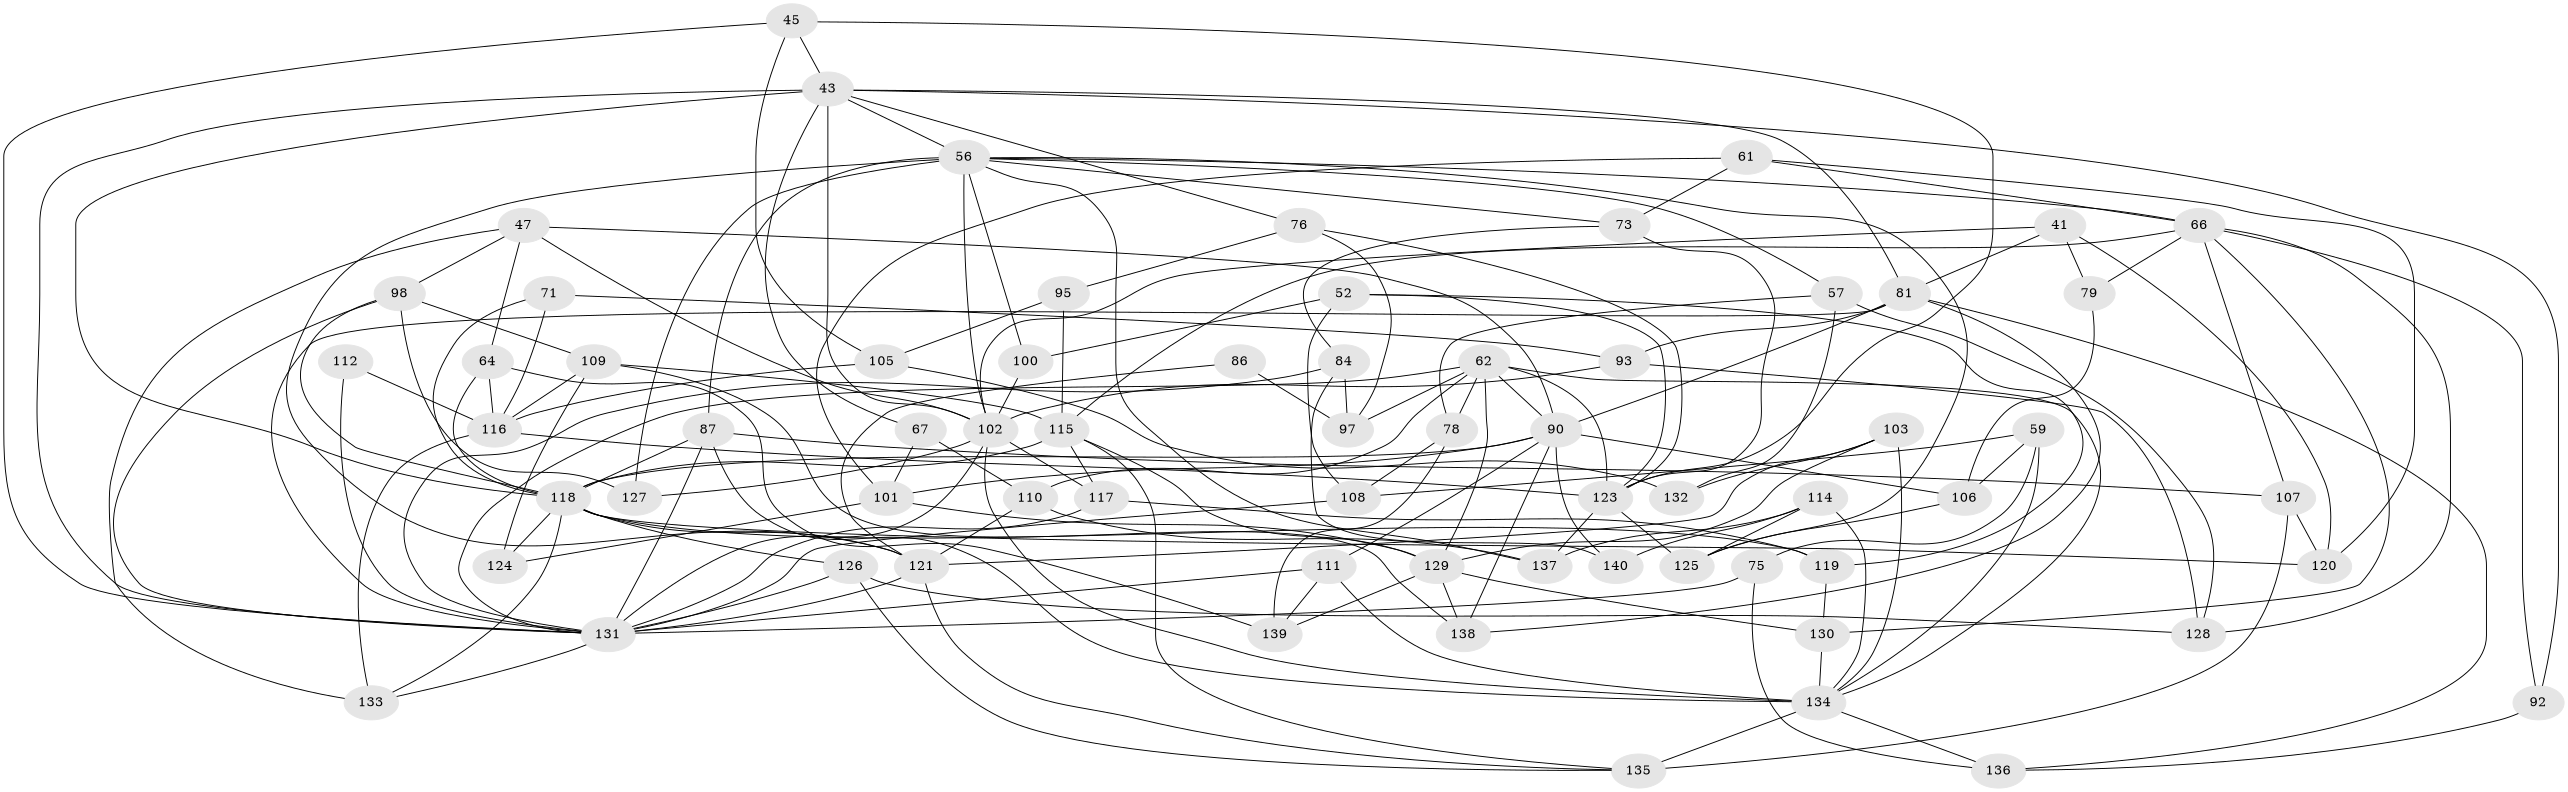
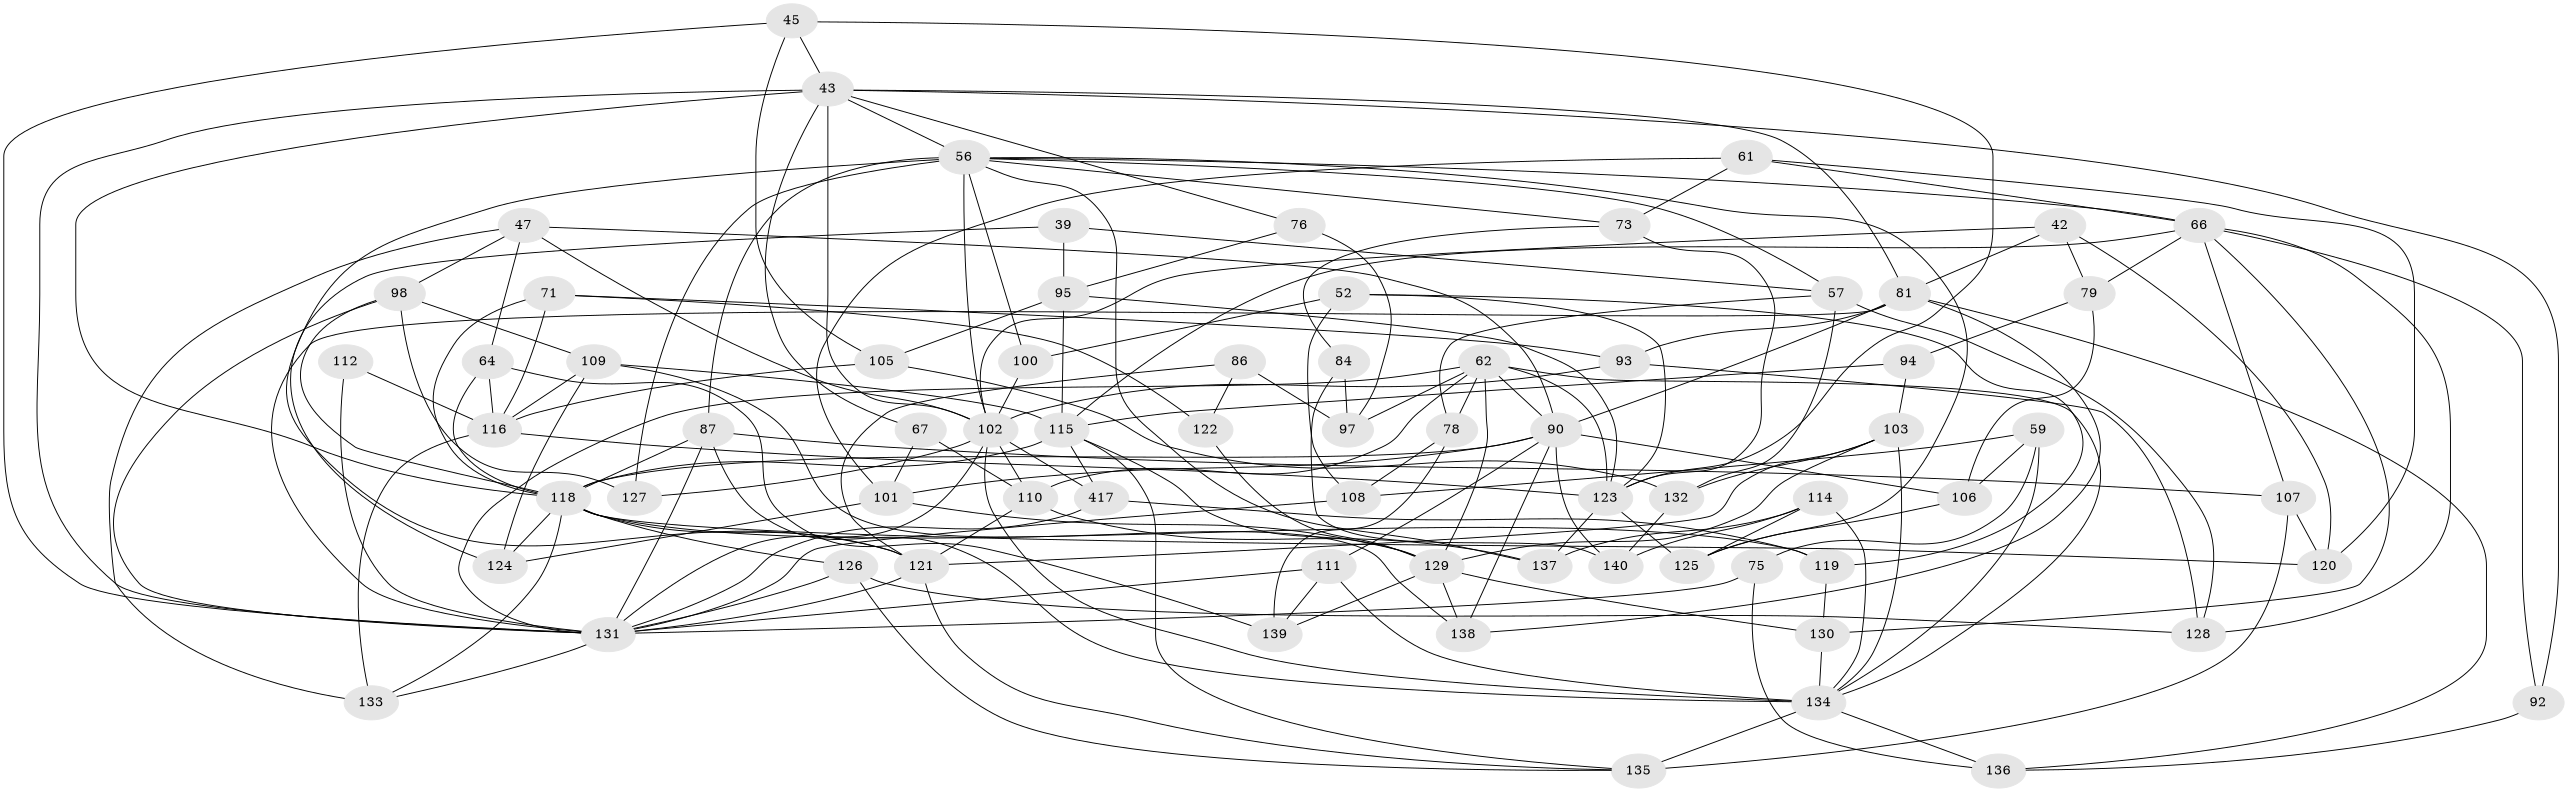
node "39": added
node "41": label "41" -> "42"
edge "76" -- "123": now "95" -- "123"
node "94": added
edge "84" -- "131": removed
node "122": added
edge "102" -- "110": added
node "117": label "117" -> "417"
edge "132" -- "140": added
